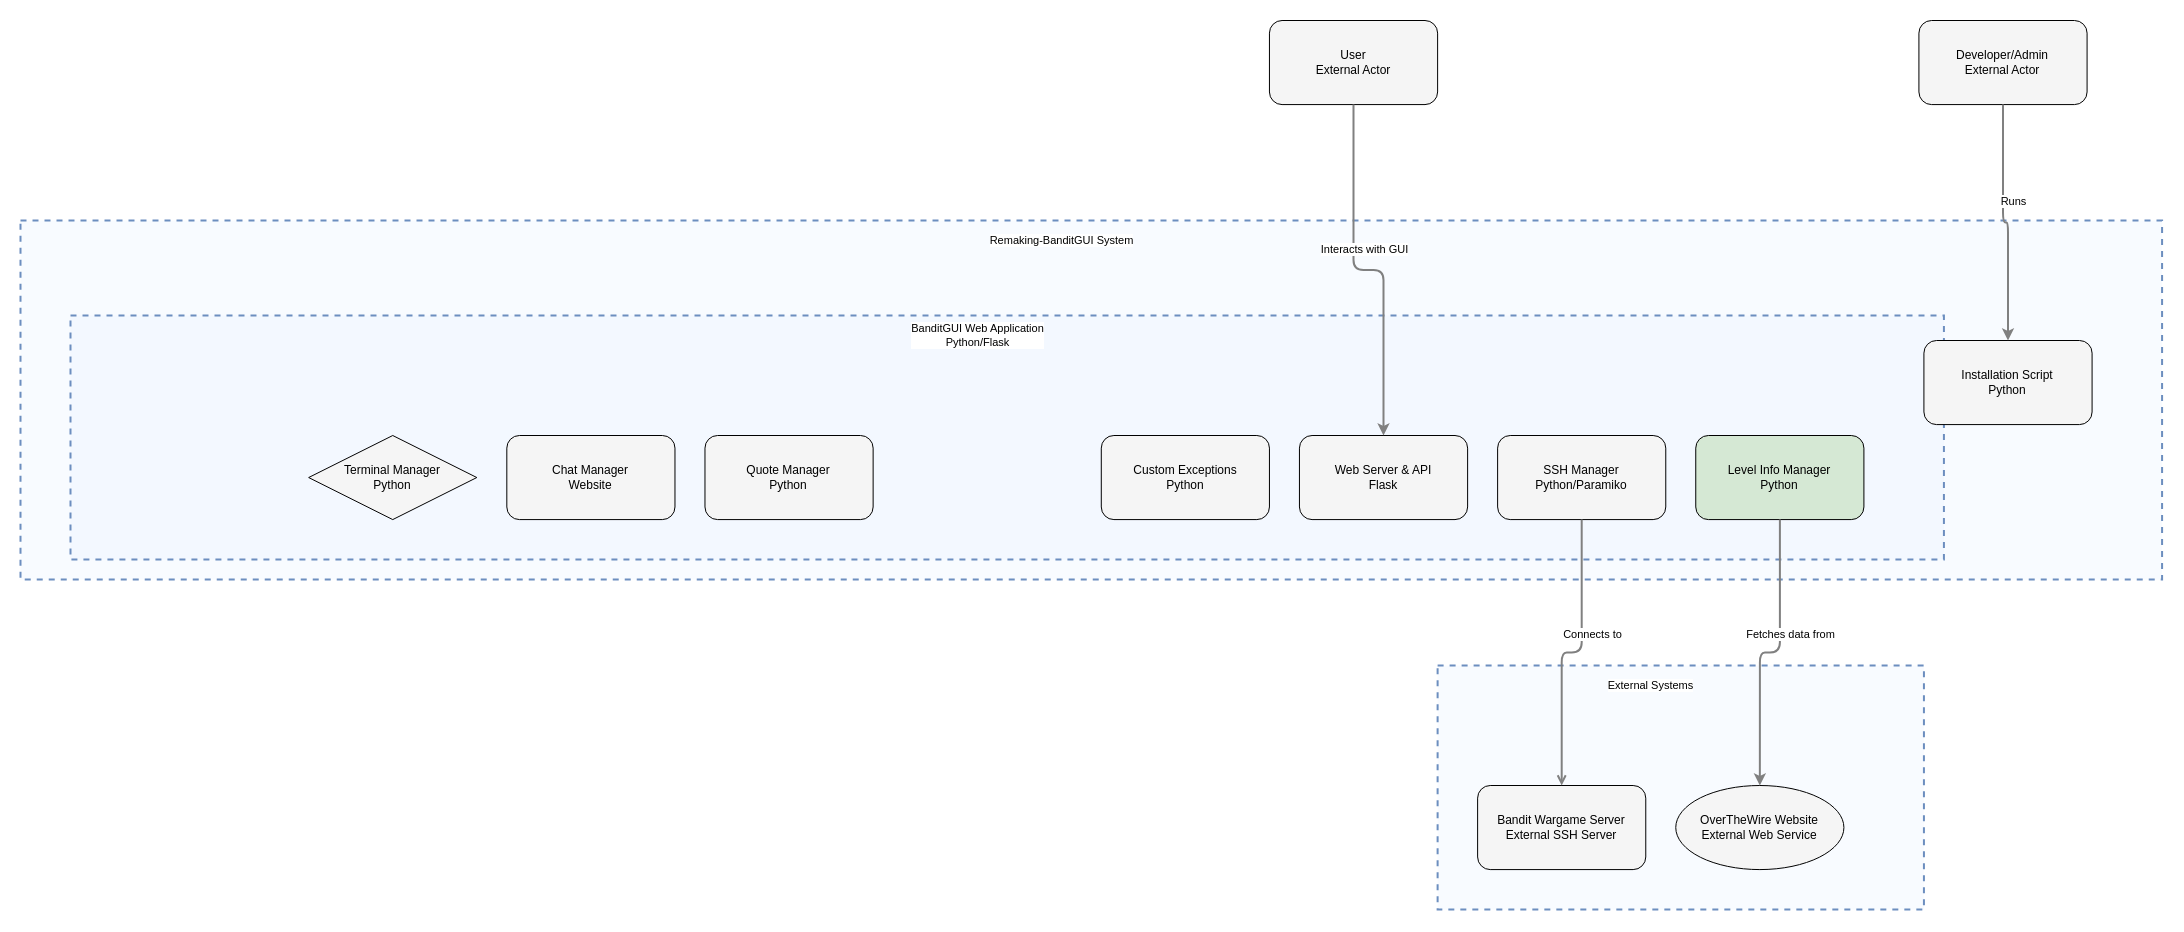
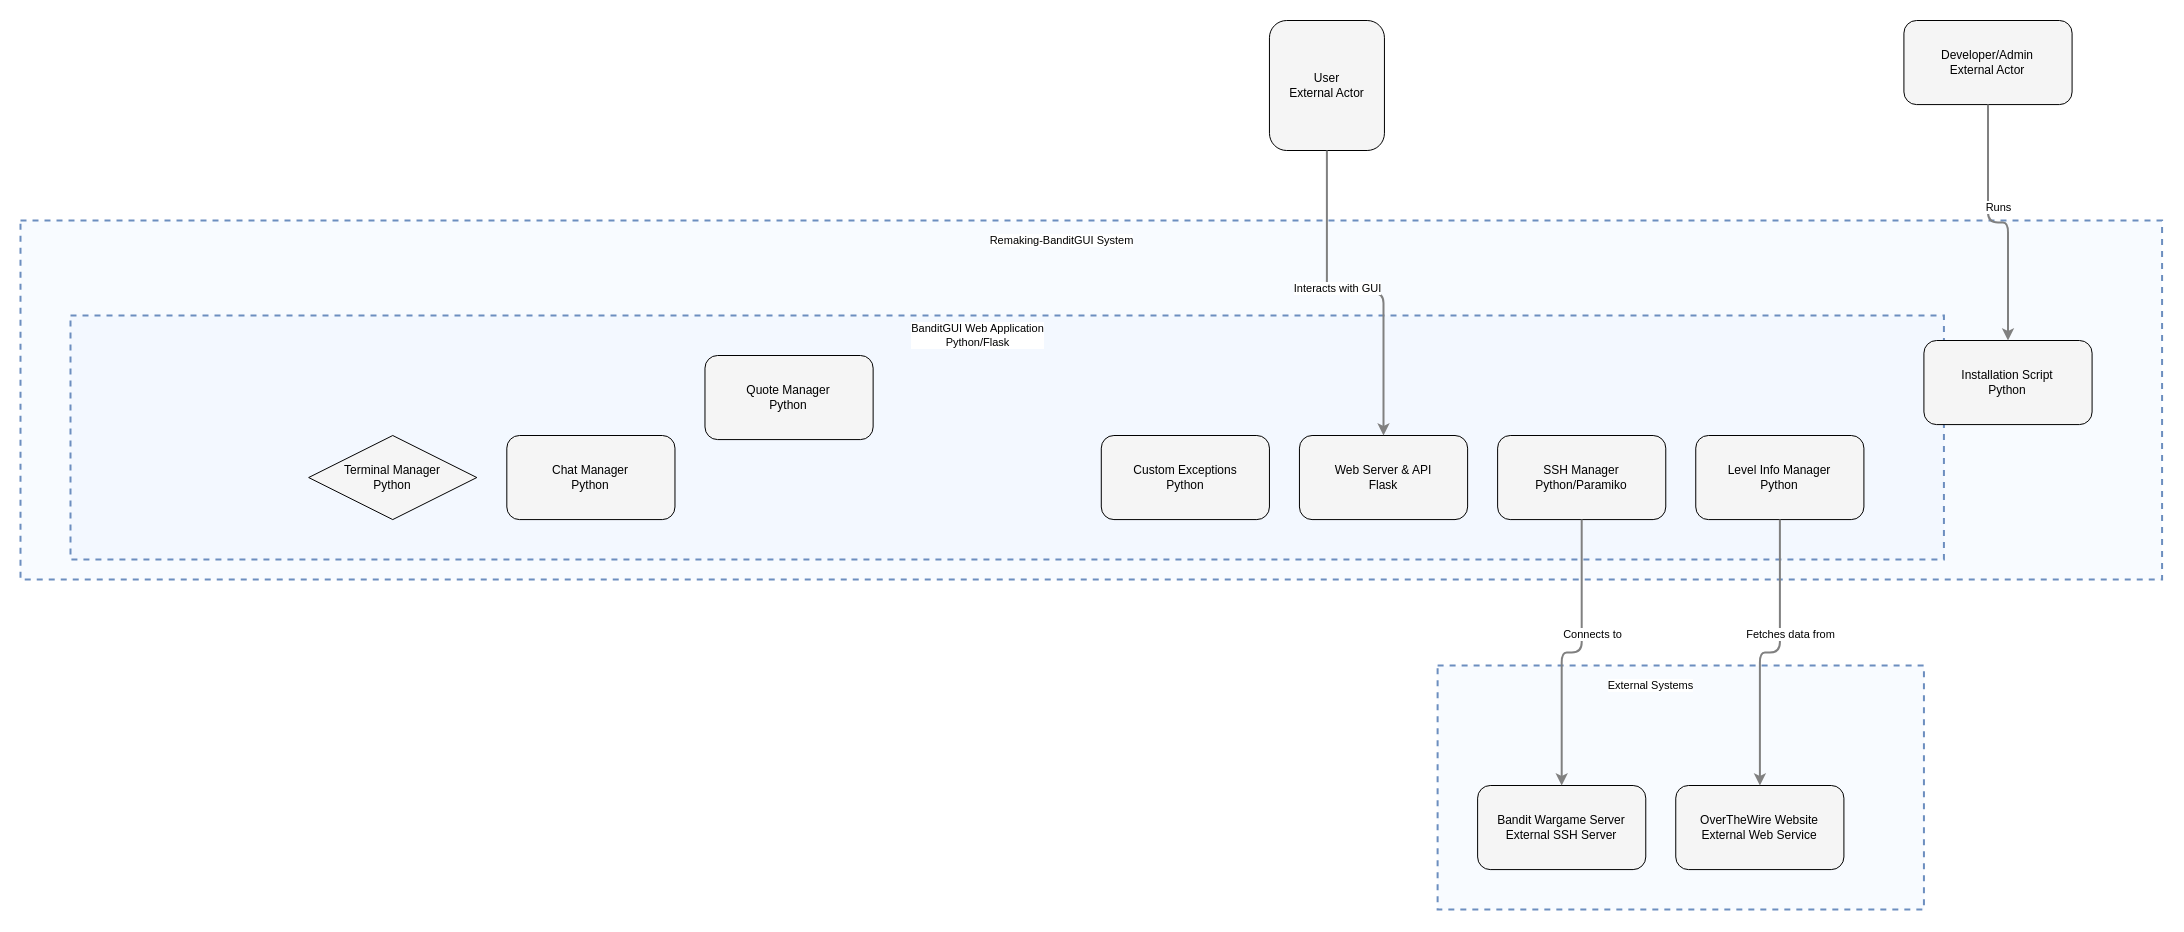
node "User External Actor": size 168x84 -> 115x130
node "Developer/Admin External Actor": moved (2003, 63) -> (1988, 63)
node "Chat Manager Website": label "Chat Manager Website" -> "Chat Manager Python"
node "Quote Manager Python": moved (789, 478) -> (789, 398)
node "Level Info Manager Python": fillcolor #d5e8d4 -> #f5f5f5
edge "SSH Manager Python/Paramiko" -> "Bandit Wargame Server External SSH Server": arrowhead open -> classic
node "OverTheWire Website External Web Service": shape ellipse -> rounded rectangle
